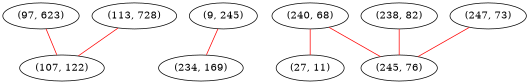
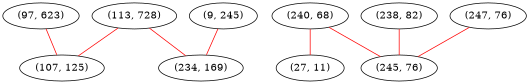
node "(247, 73)": label "(247, 73)" -> "(247, 76)"
edge "(113, 728)" -- "(234, 169)": added
node "(107, 122)": label "(107, 122)" -> "(107, 125)"
